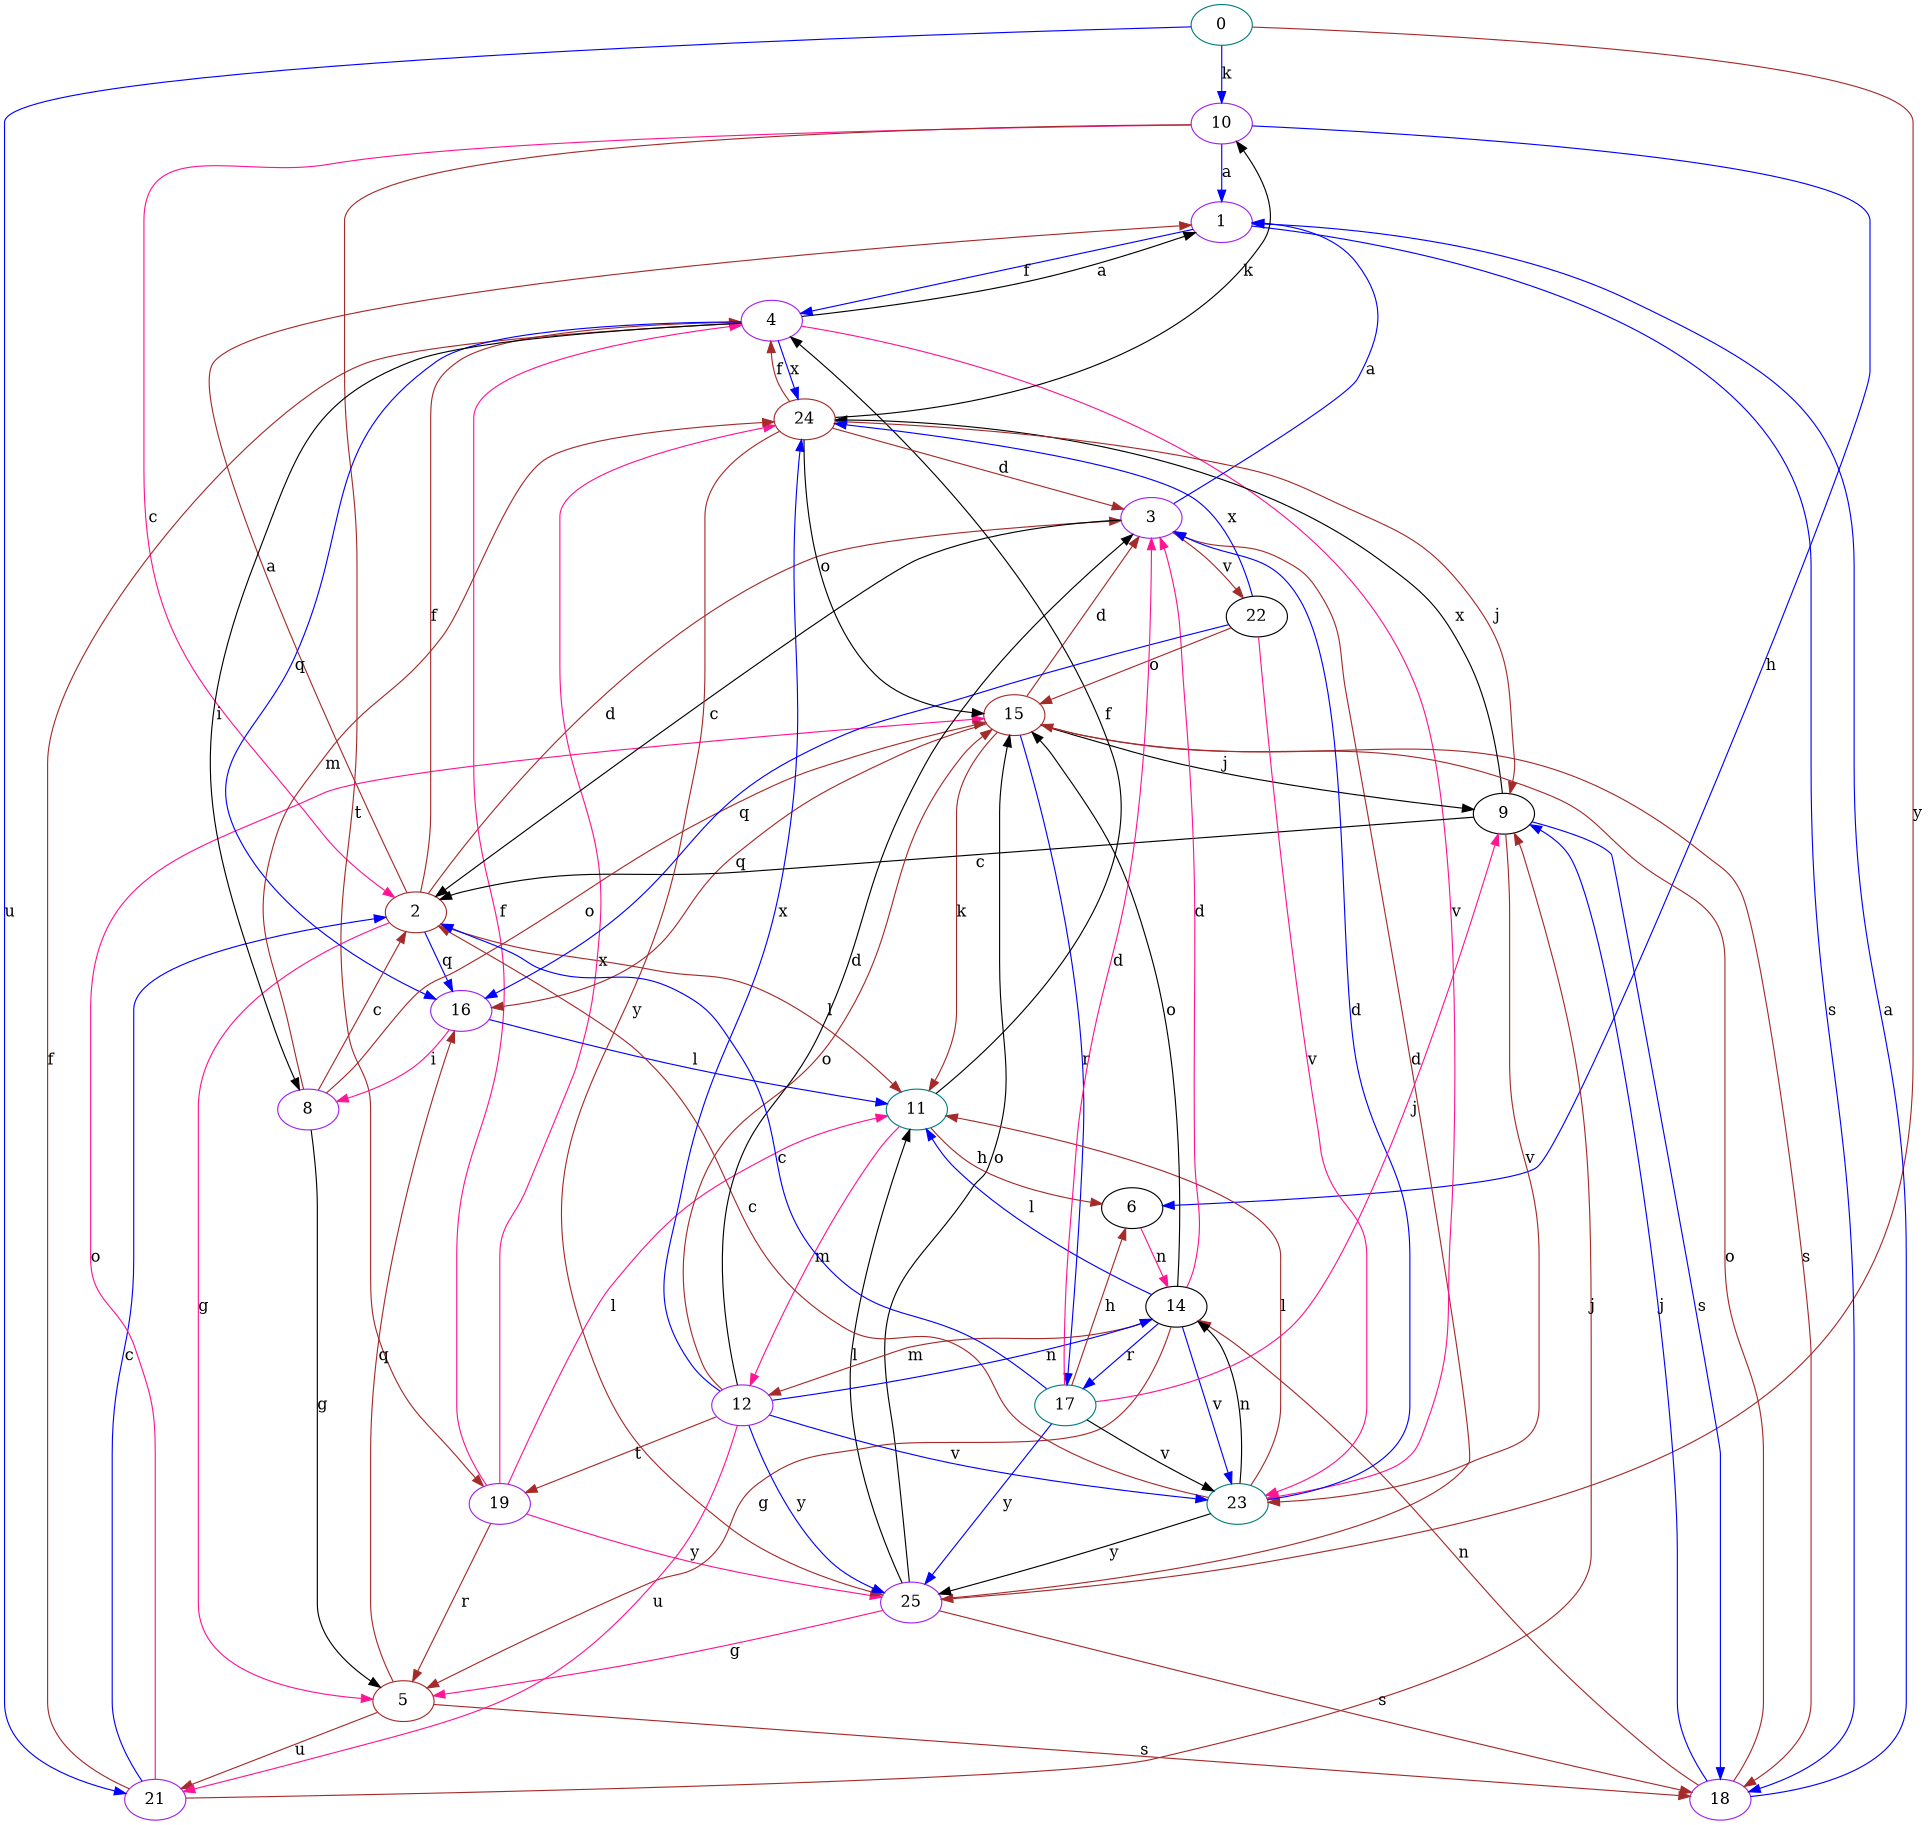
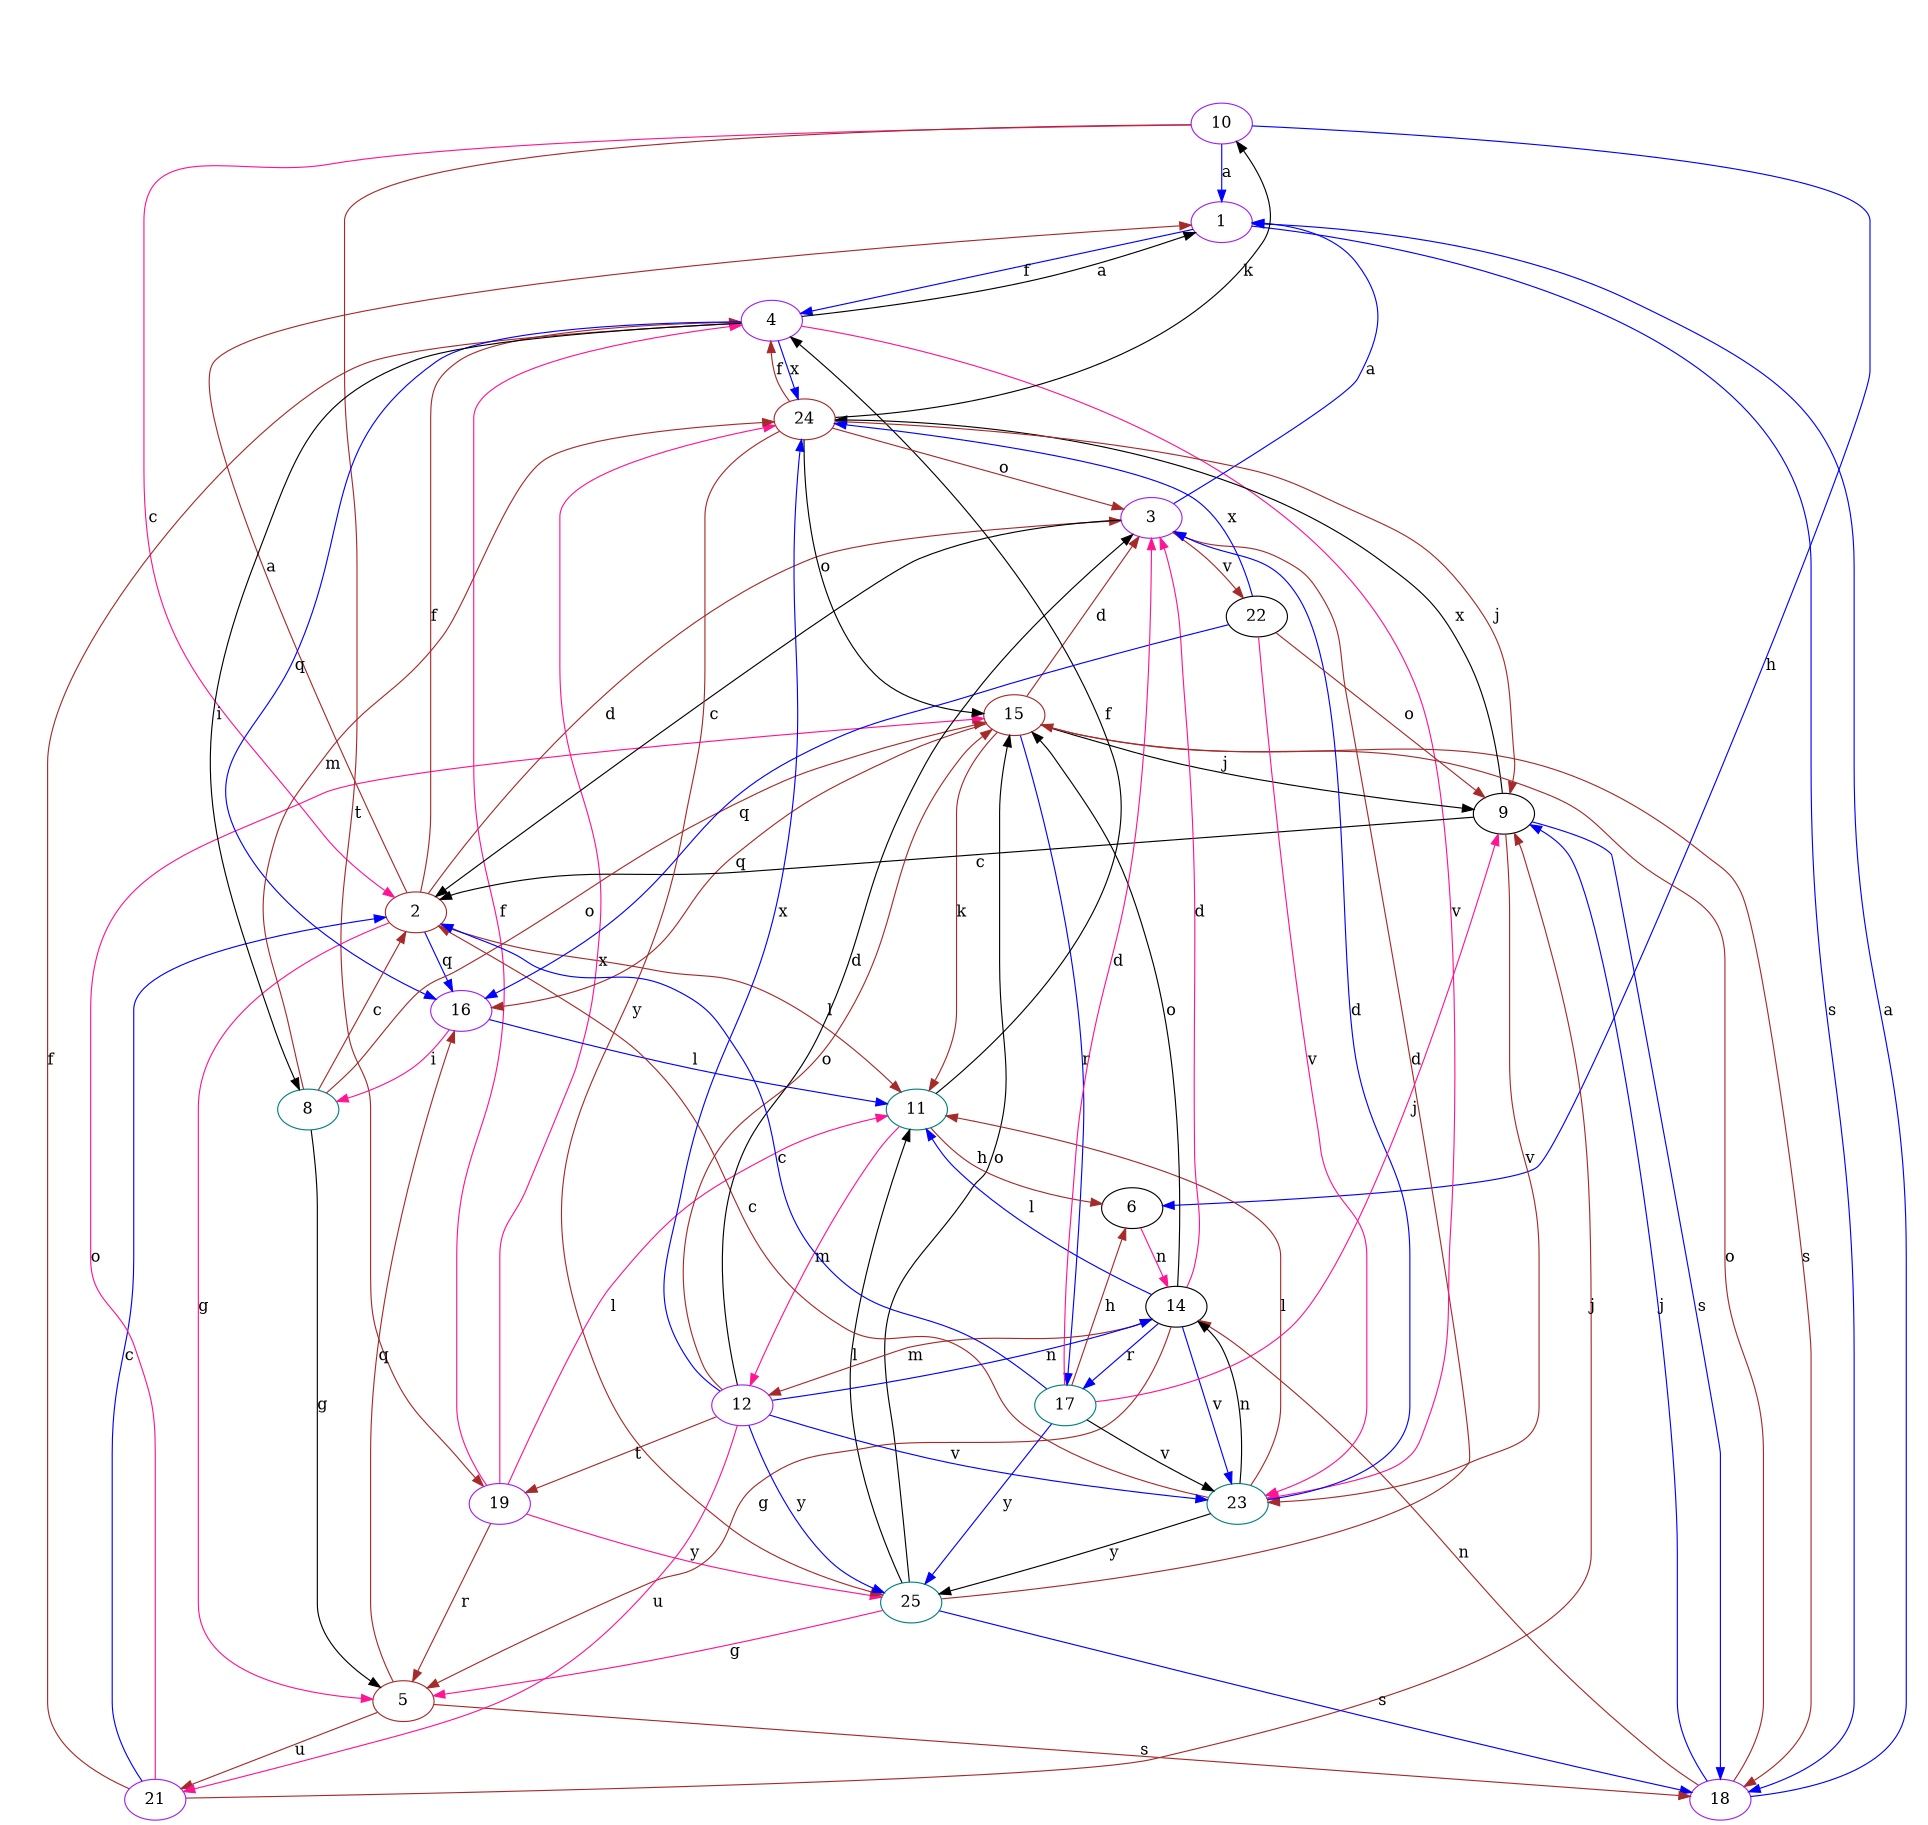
node "0": removed
edge "24" -> "3": label "d" -> "o"
edge "22" -> "15": now "22" -> "9"
node "8": color purple -> teal
node "25": color purple -> teal
edge "25" -> "18": color brown -> blue
